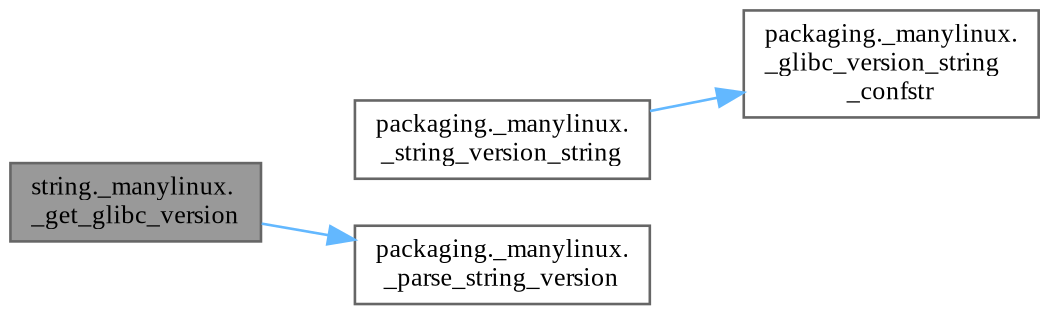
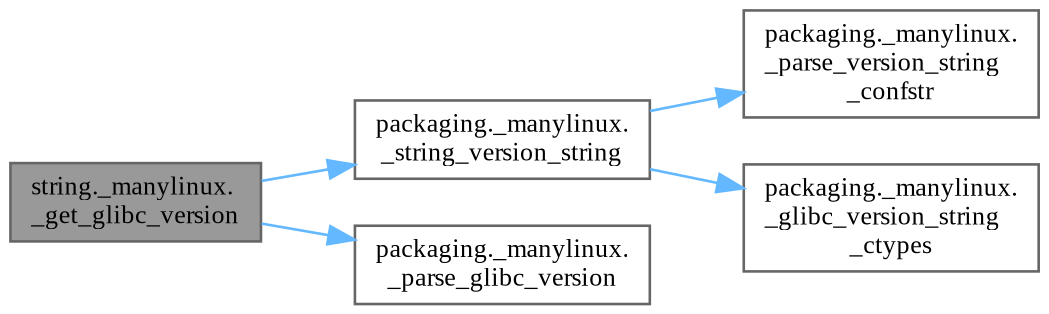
node "packaging._manylinux. _glibc_version_string _confstr": label "packaging._manylinux. _glibc_version_string _confstr" -> "packaging._manylinux. _parse_version_string _confstr"
edge "string._manylinux. _get_glibc_version" -> "packaging._manylinux. _string_version_string": added
node "packaging._manylinux. _glibc_version_string _ctypes": added
node "packaging._manylinux. _parse_string_version": label "packaging._manylinux. _parse_string_version" -> "packaging._manylinux. _parse_glibc_version"
